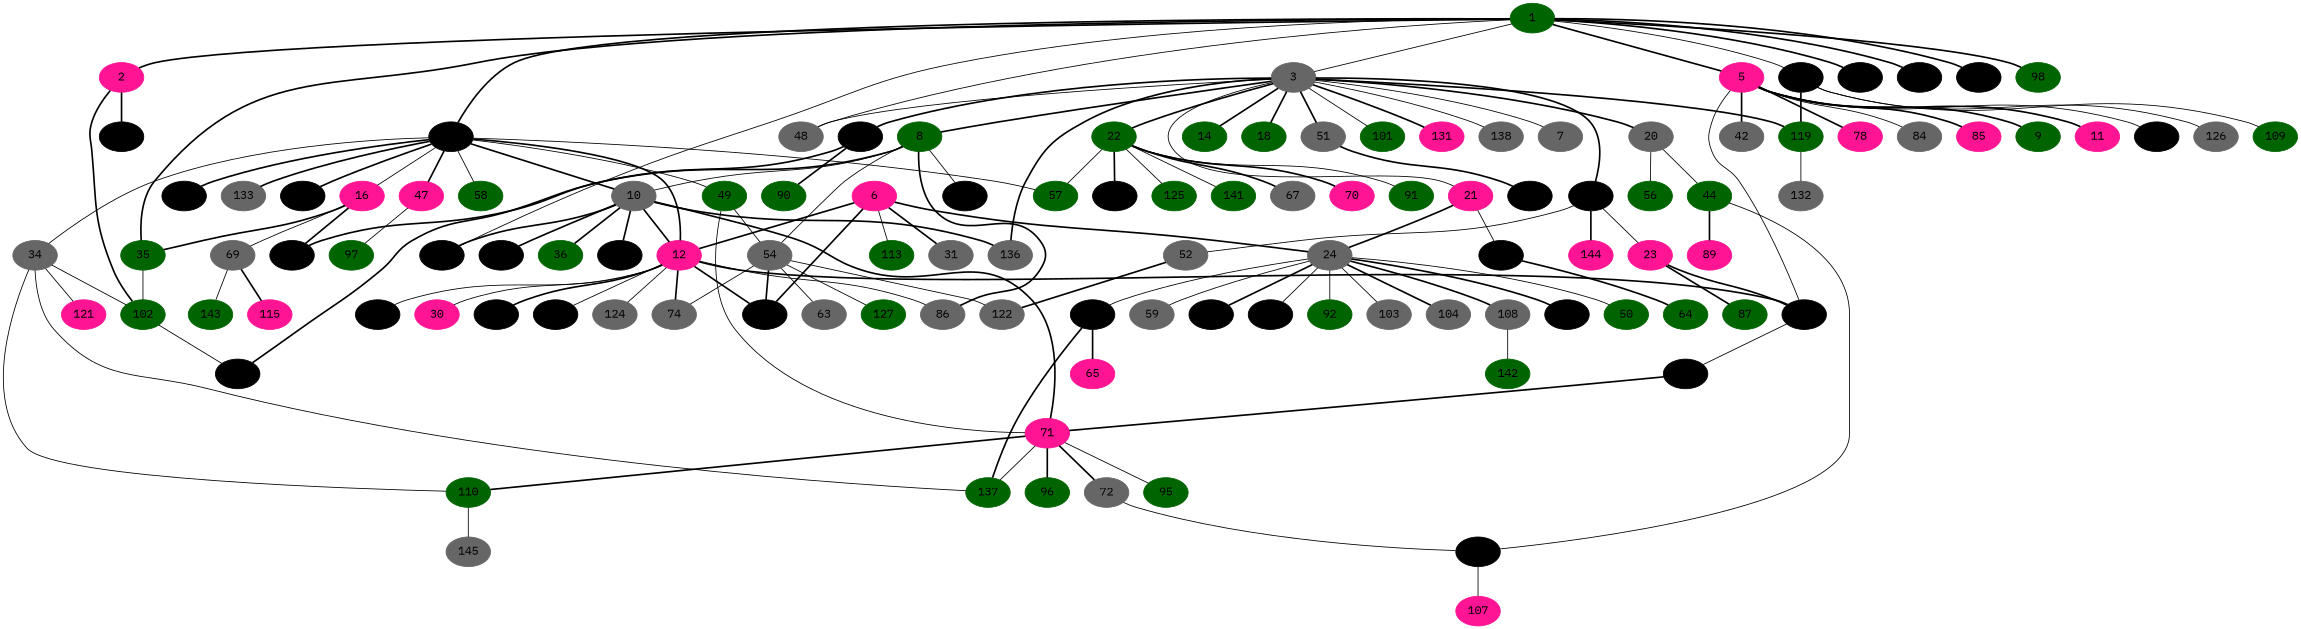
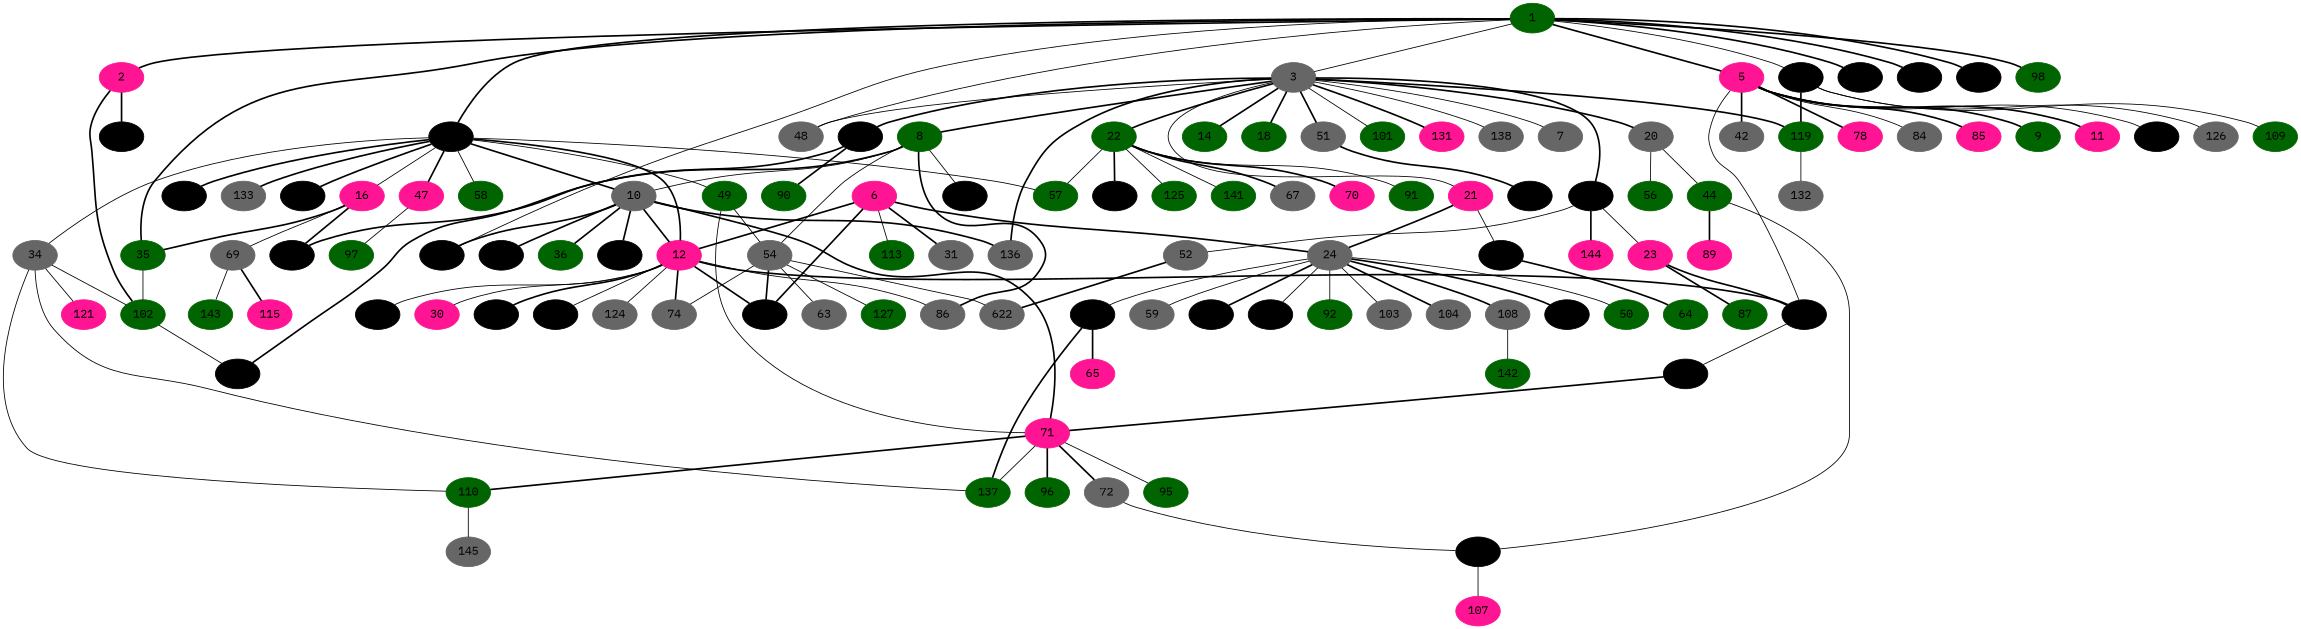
node "122": label "122" -> "622"
